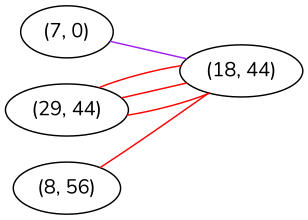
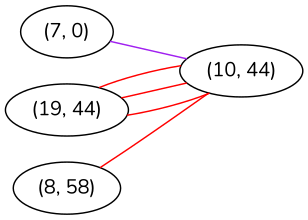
node "(18, 44)": label "(18, 44)" -> "(10, 44)"
node "(29, 44)": label "(29, 44)" -> "(19, 44)"
node "(8, 56)": label "(8, 56)" -> "(8, 58)"
